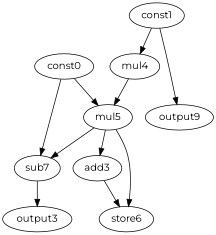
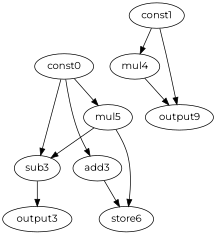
edge "mul4" -> "mul5": now "mul4" -> "output9"
edge "mul5" -> "add3": now "const0" -> "add3"
node "sub7": label "sub7" -> "sub3"
